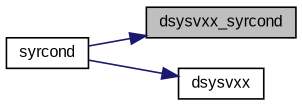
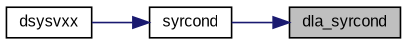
node "dsysvxx_syrcond": label "dsysvxx_syrcond" -> "dla_syrcond"
edge "syrcond" -> "dsysvxx": reversed
